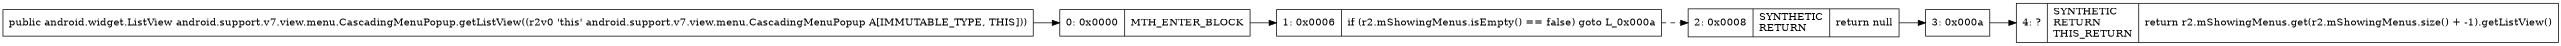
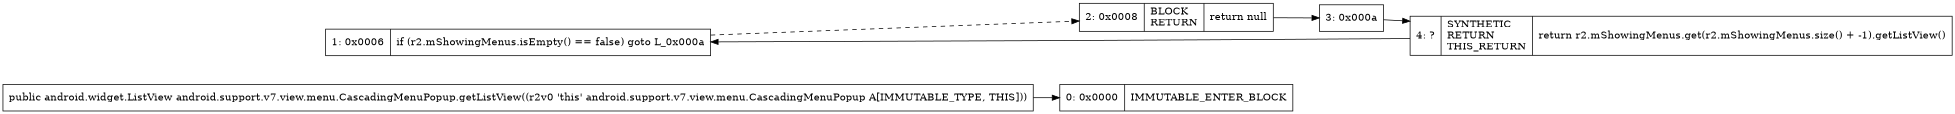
node "2: 0x0008": text "SYNTHETIC" -> "BLOCK"
node "0: 0x0000": text "MTH_ENTER_BLOCK" -> "IMMUTABLE_ENTER_BLOCK"
edge "0: 0x0000" -> "1: 0x0006": now "4: ?" -> "1: 0x0006"
